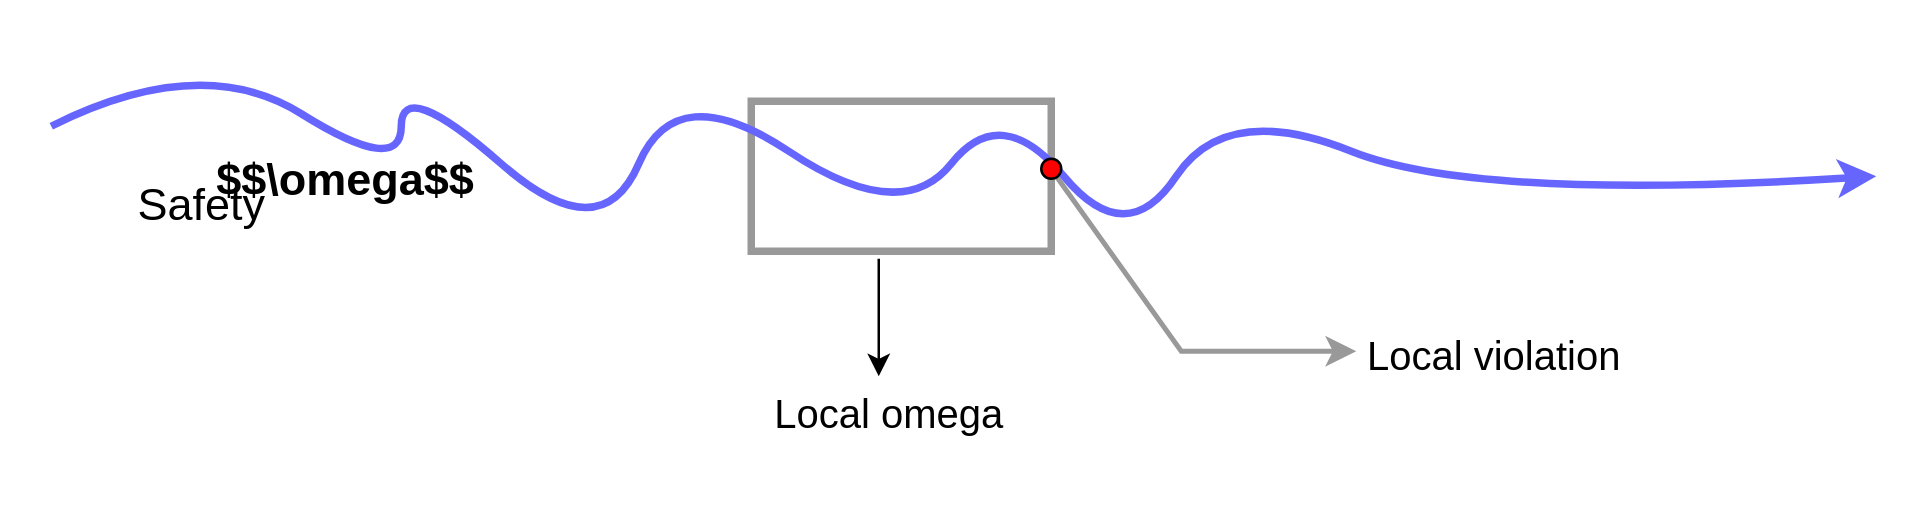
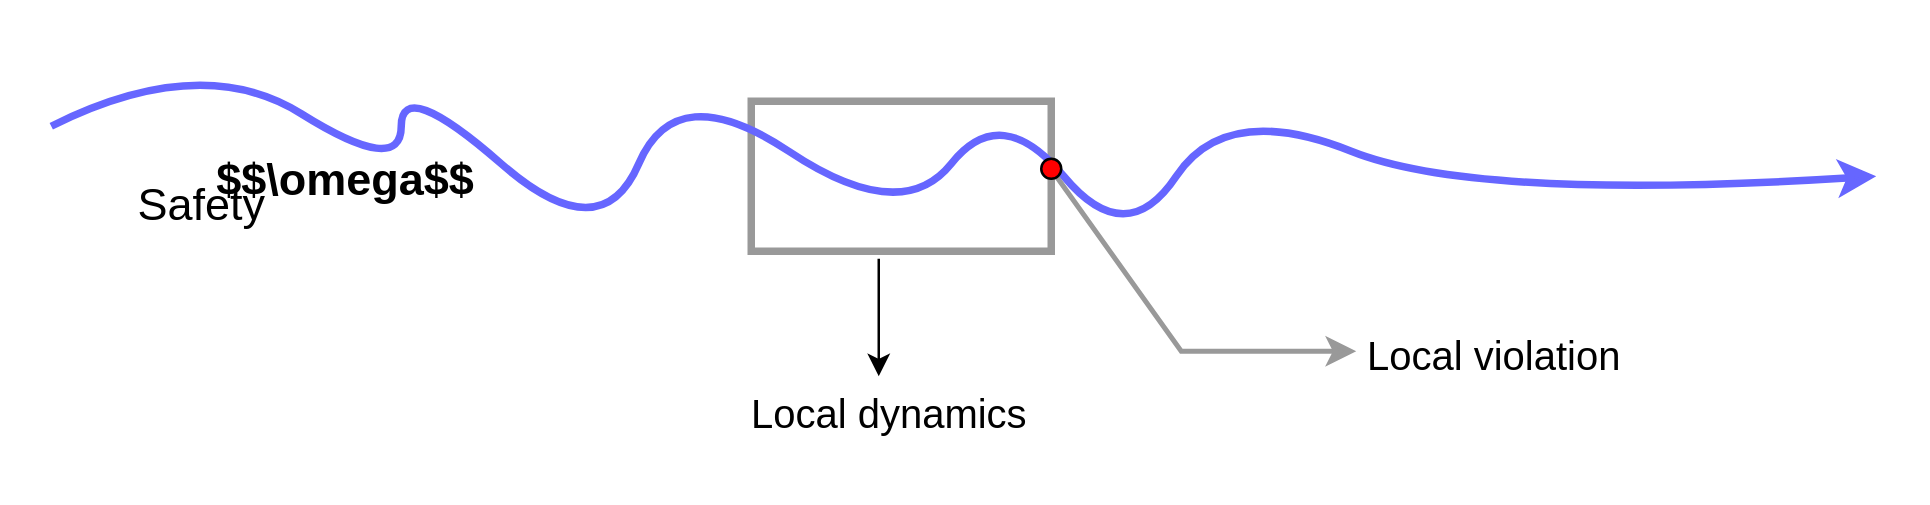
node "Local omega": label "Local omega" -> "Local dynamics"
